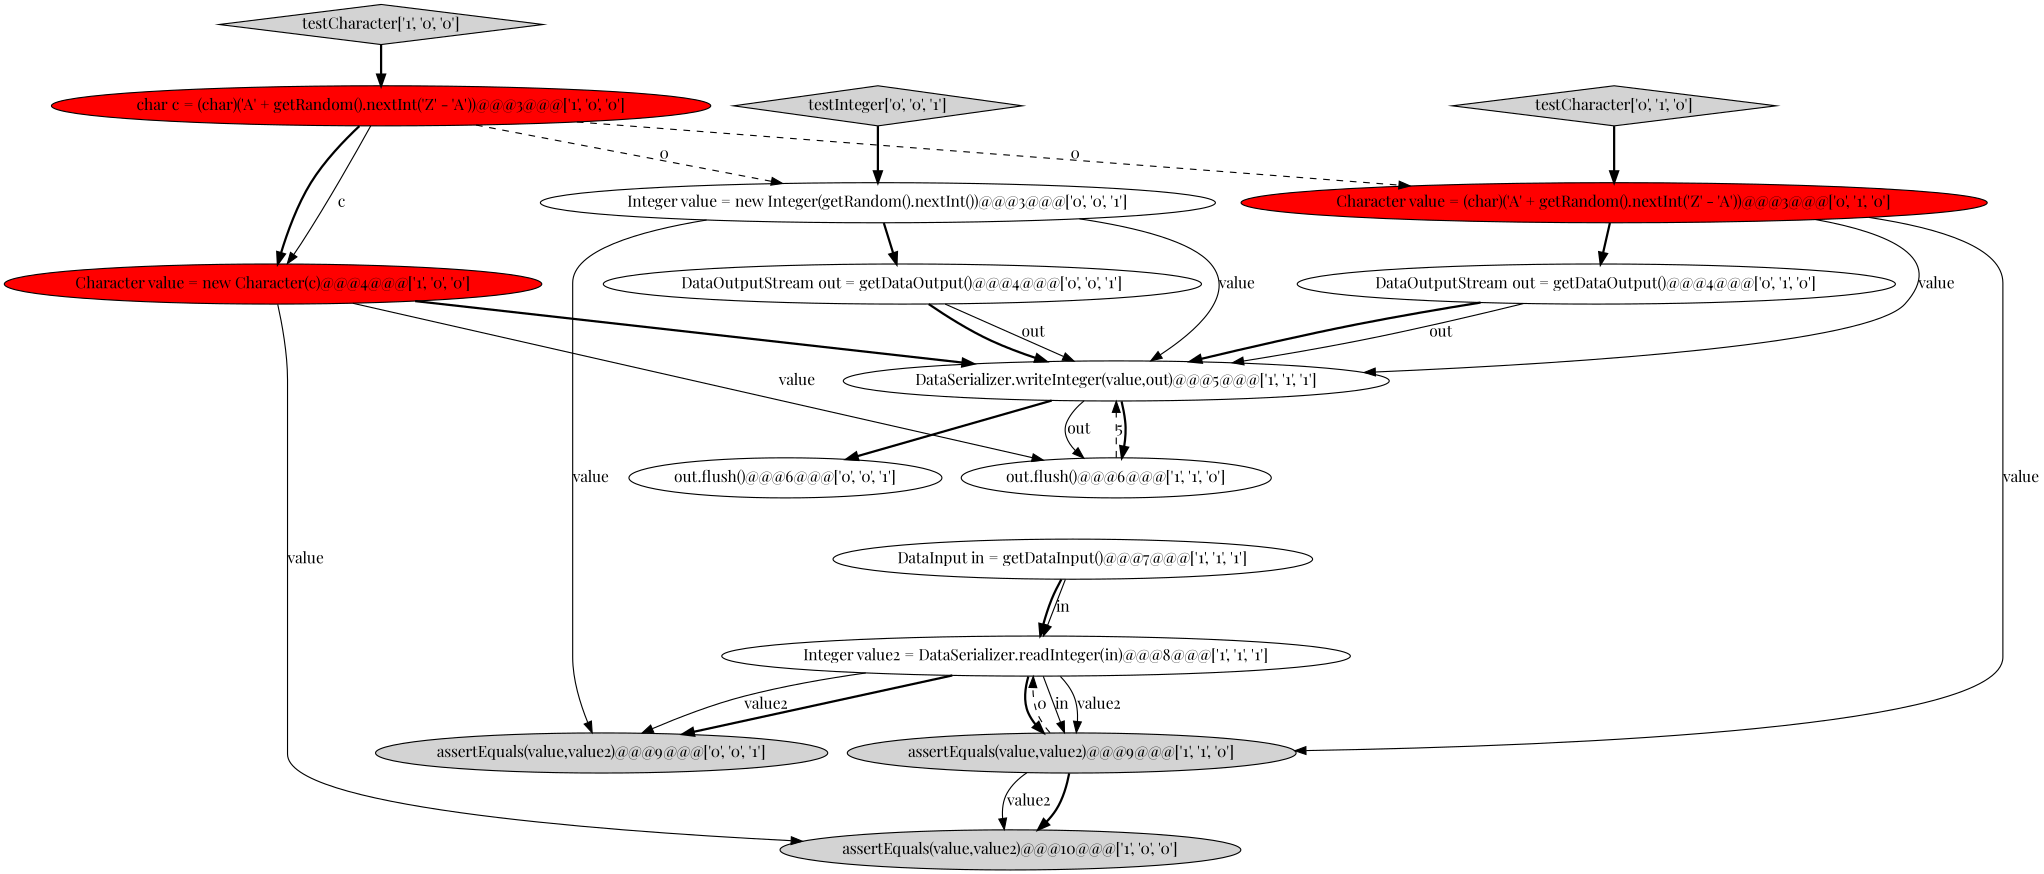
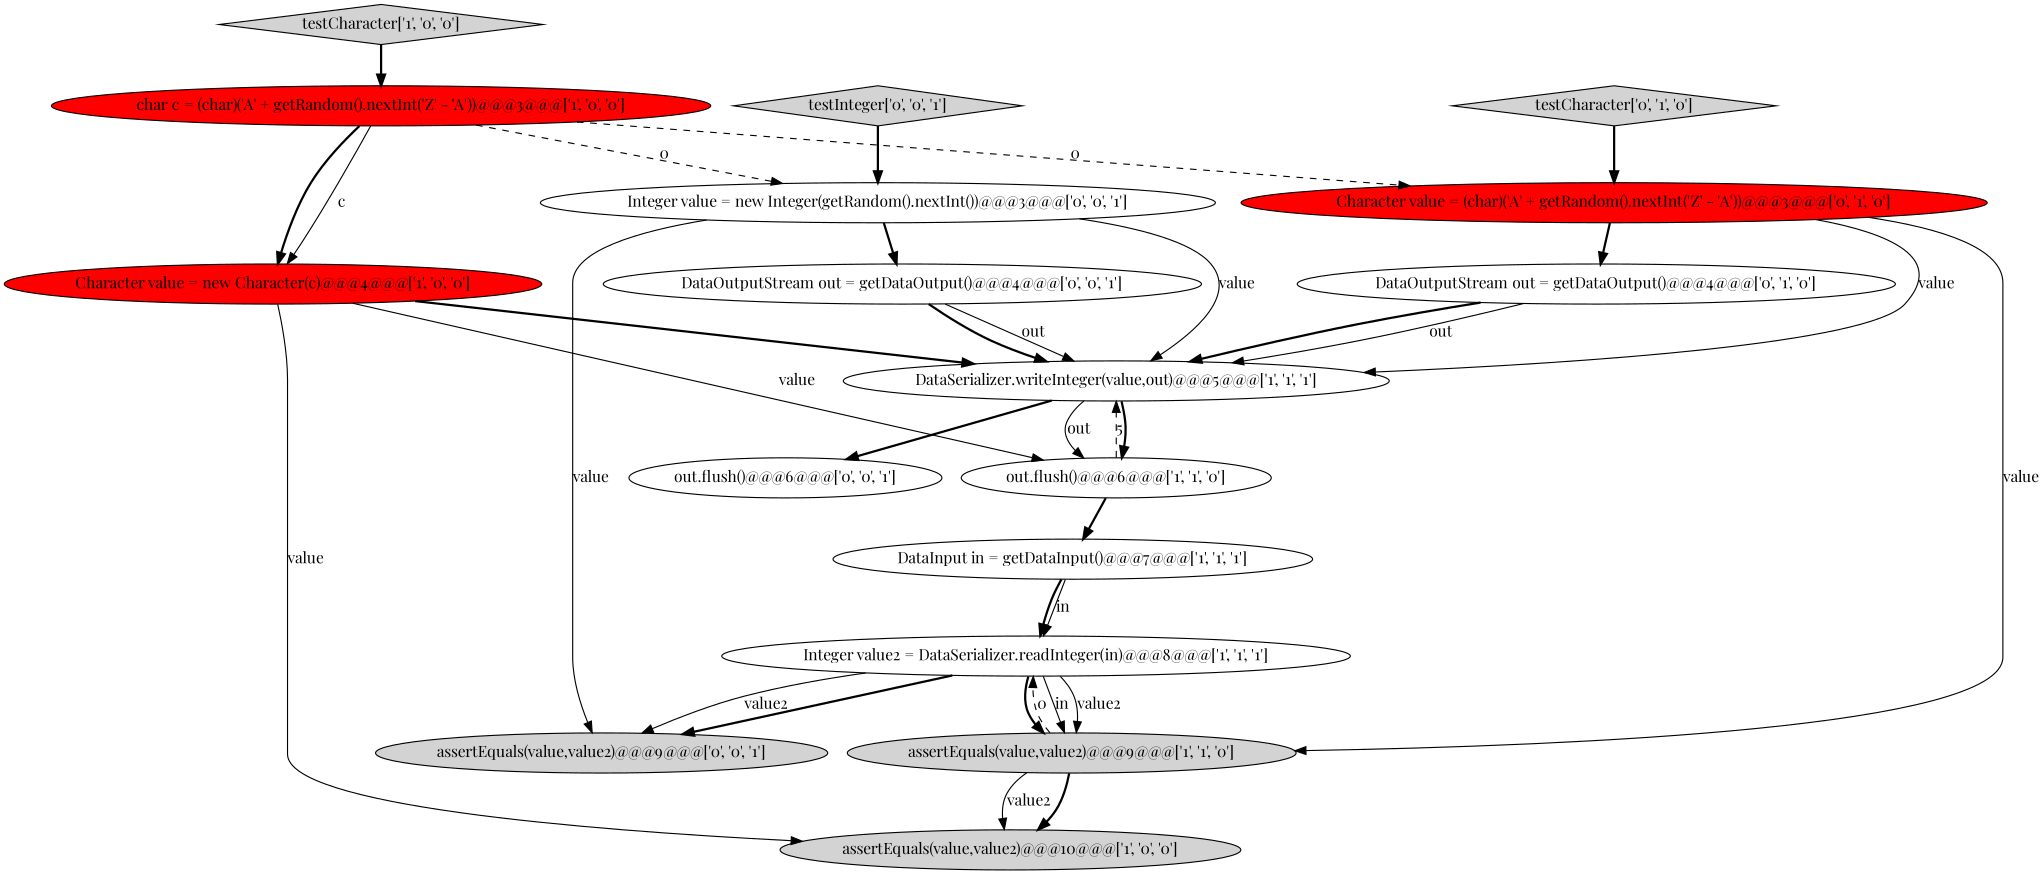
edge "out.flush()@@@6@@@['1', '1', '0']" -> "DataInput in = getDataInput()@@@7@@@['1', '1', '1']": added
